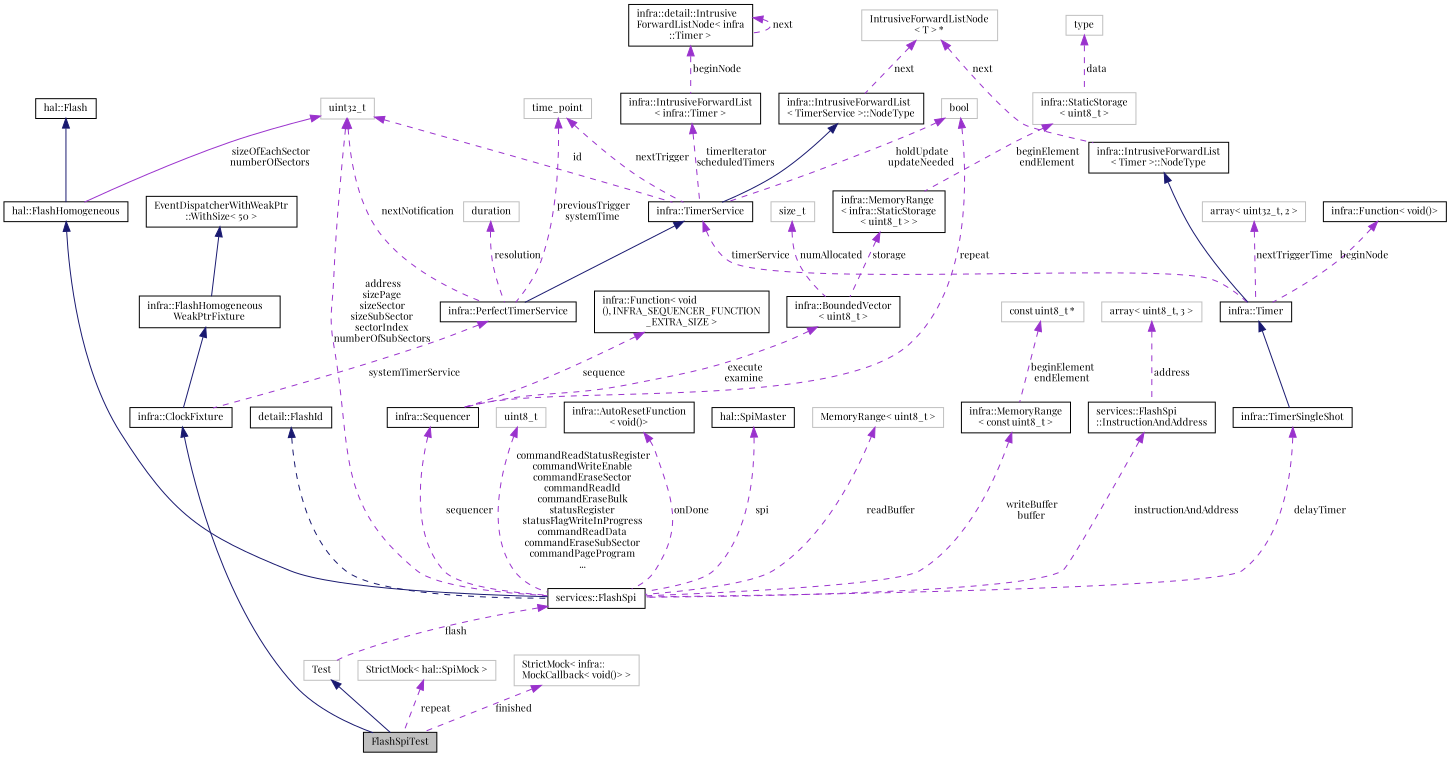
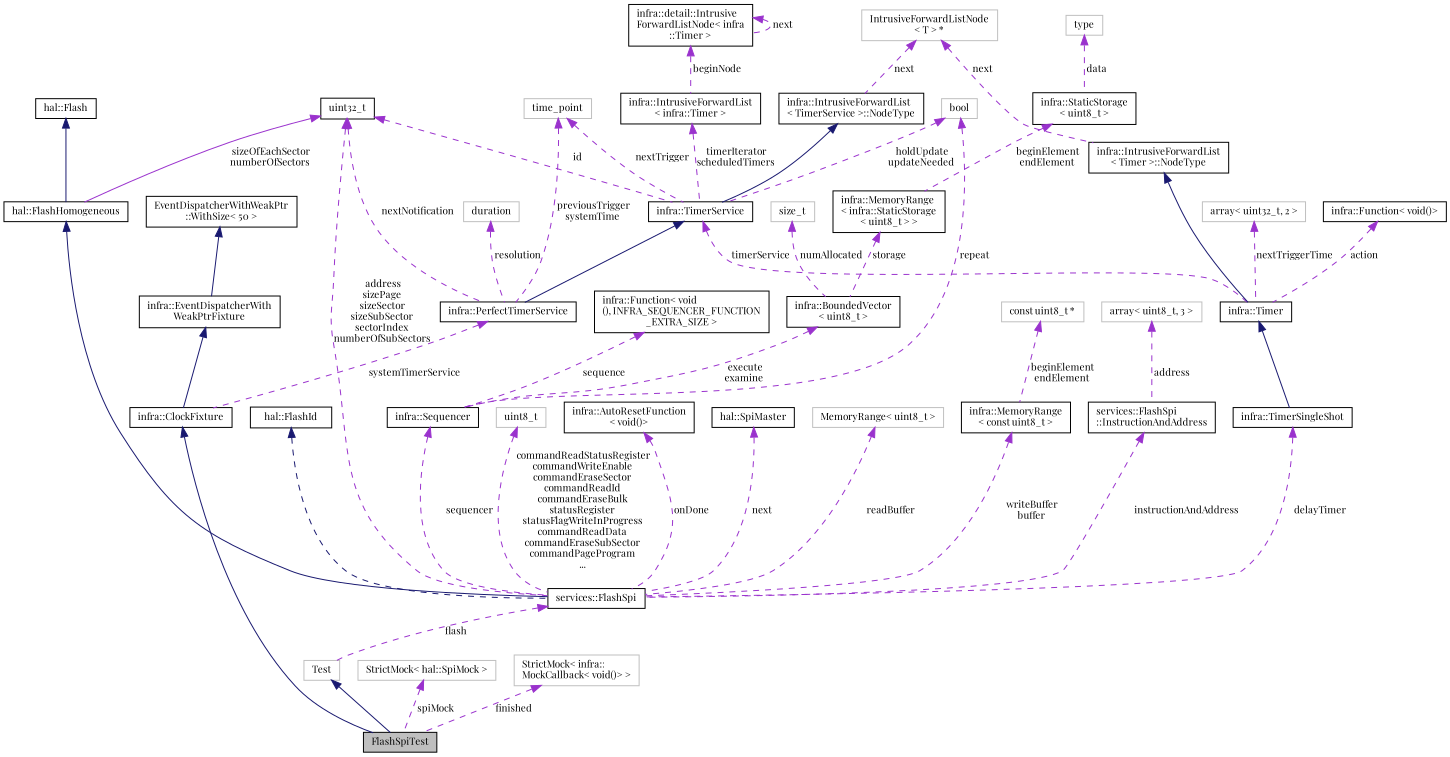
node "uint32_t": color grey75 -> black
node "infra::StaticStorage < uint8_t >": color grey75 -> black
edge "infra::Timer" -> "infra::Function< void()>": label " beginNode" -> " action"
node "infra::FlashHomogeneous WeakPtrFixture": label "infra::FlashHomogeneous WeakPtrFixture" -> "infra::EventDispatcherWith WeakPtrFixture"
node "detail::FlashId": label "detail::FlashId" -> "hal::FlashId"
edge "services::FlashSpi" -> "hal::SpiMaster": label " spi" -> " next"
edge "FlashSpiTest" -> "StrictMock< hal::SpiMock >": label " repeat" -> " spiMock"
